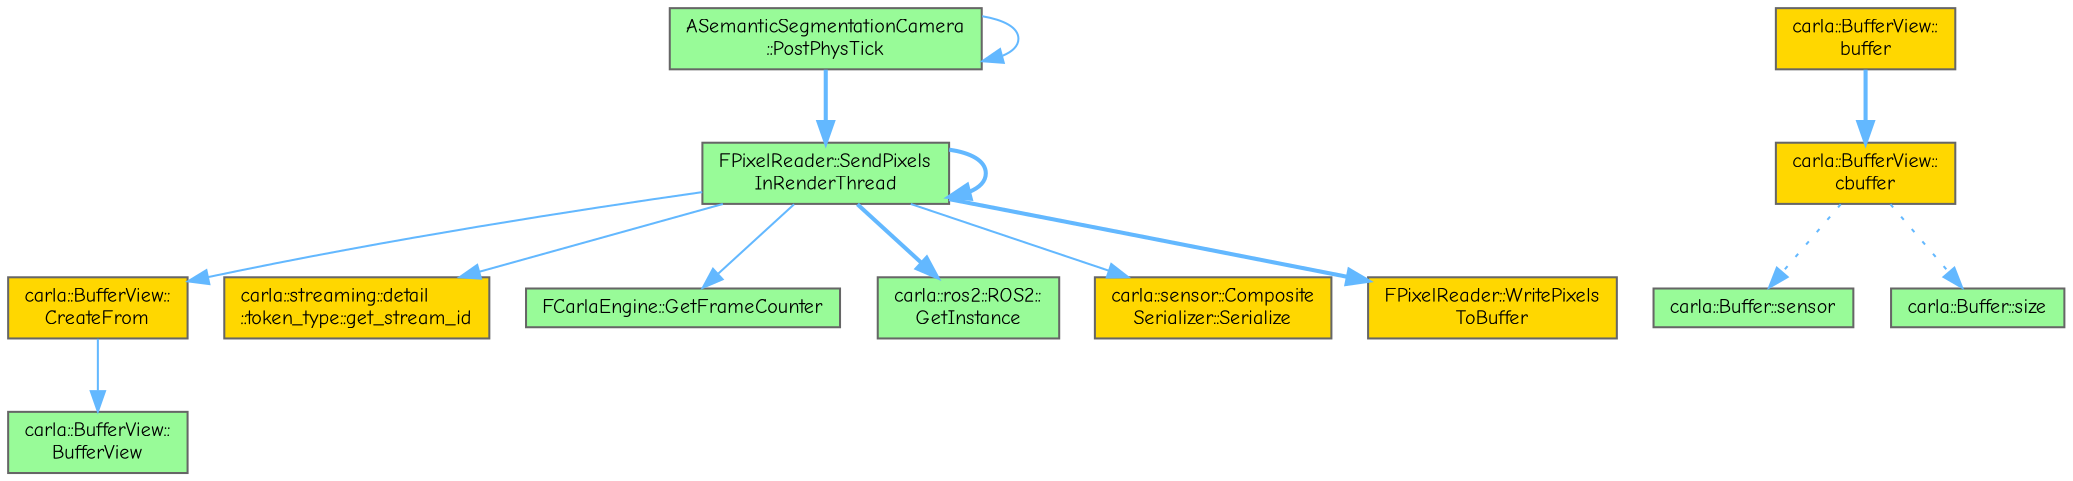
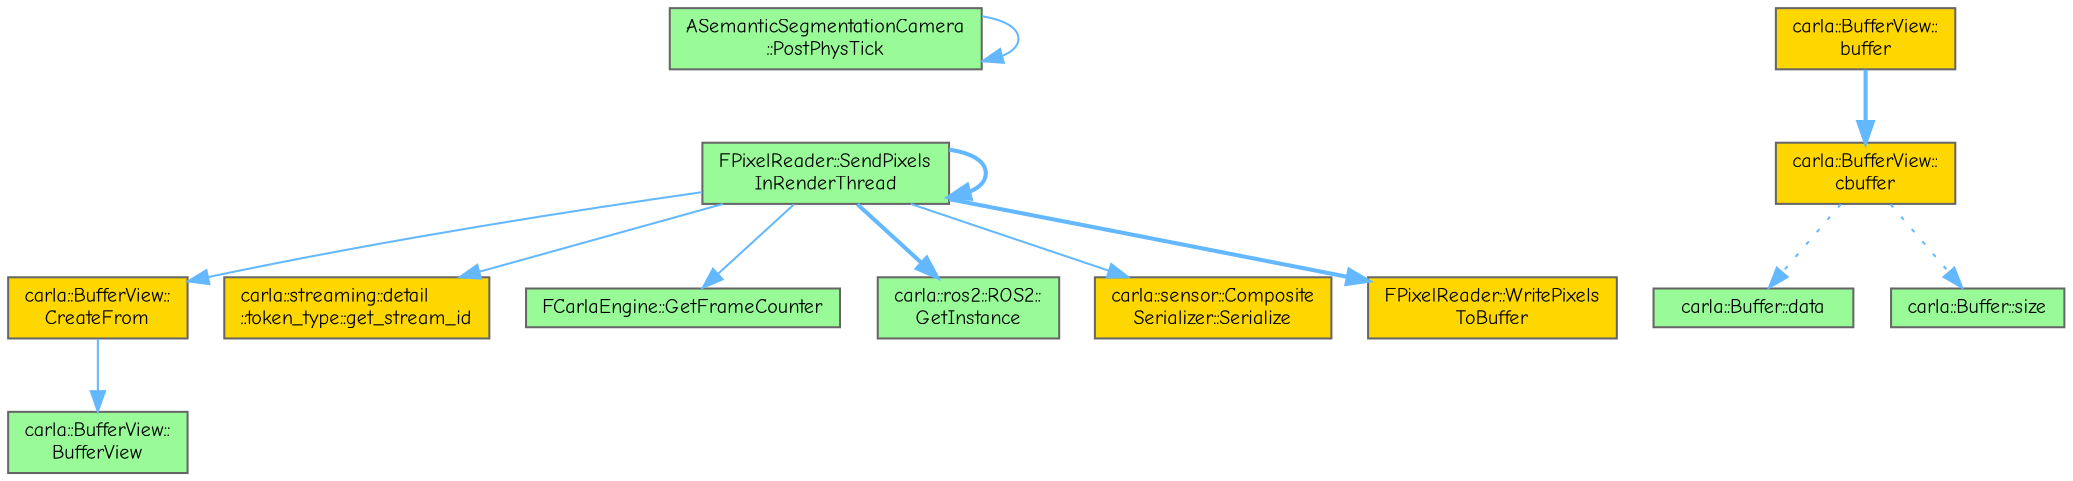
edge "ASemanticSegmentationCamera ::PostPhysTick" -> "FPixelReader::SendPixels InRenderThread": removed
node "carla::Buffer::sensor": label "carla::Buffer::sensor" -> "carla::Buffer::data"
